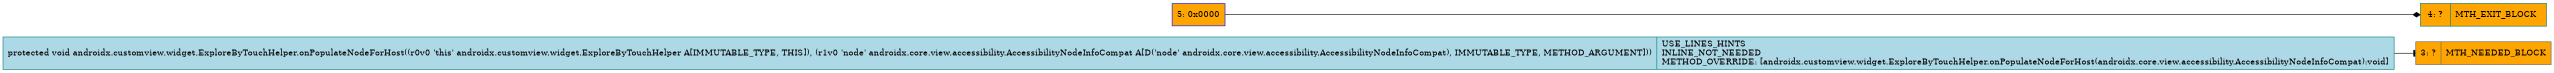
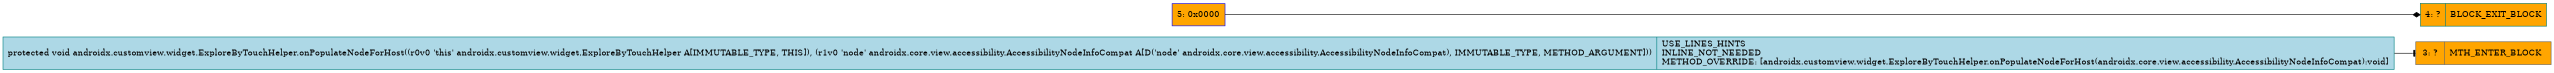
node "4: ?": text "MTH_EXIT_BLOCK" -> "BLOCK_EXIT_BLOCK"
node "3: ?": text "MTH_NEEDED_BLOCK" -> "MTH_ENTER_BLOCK"
